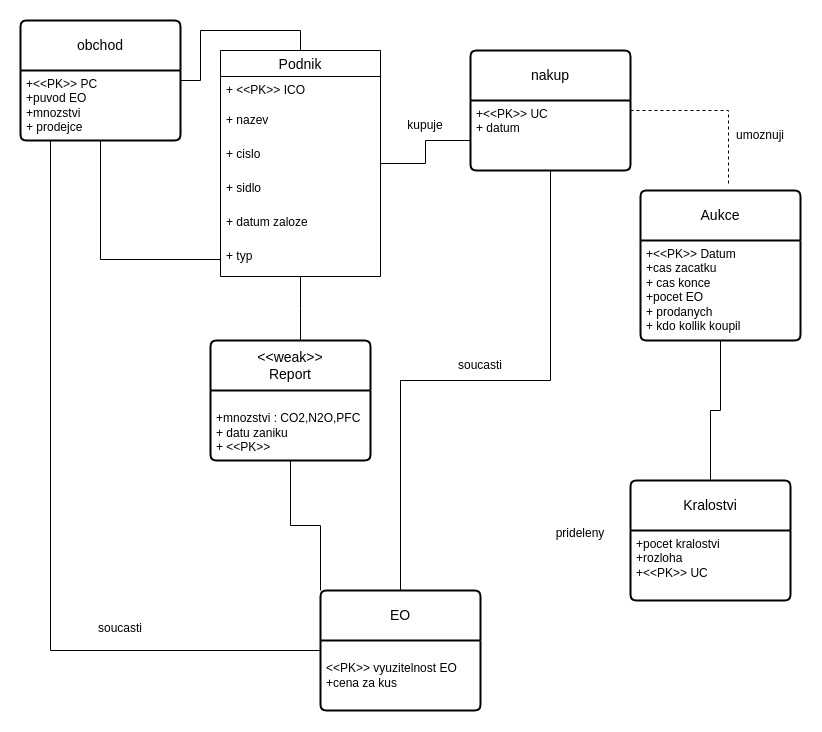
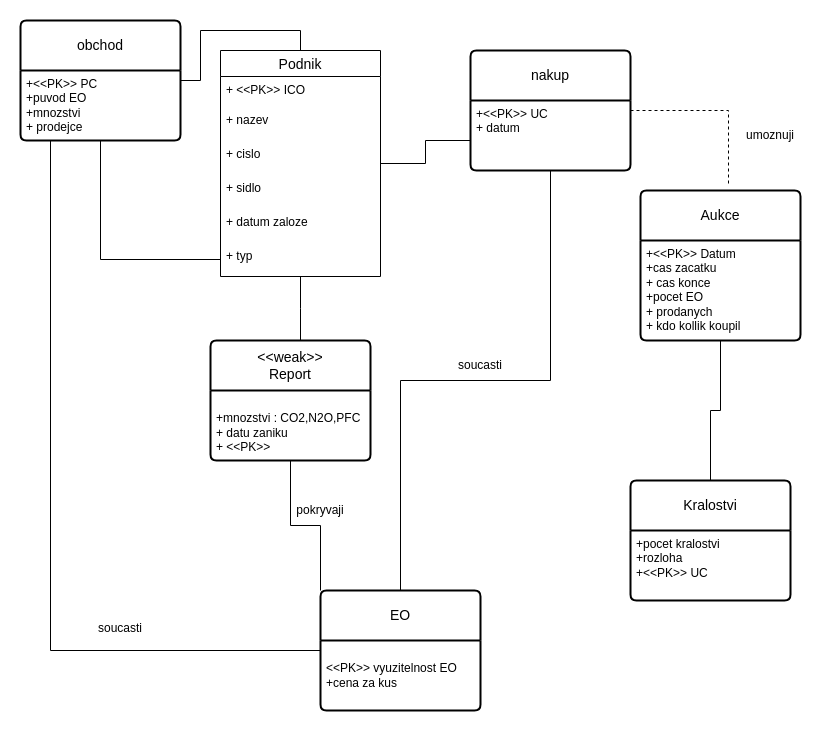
node "kupuje": removed
node "umoznuji": moved (761, 136) -> (771, 136)
node "pokryvaji": added
node "prideleny": removed
